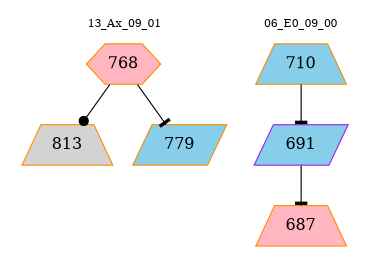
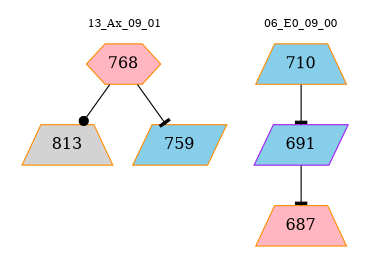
node "779": label "779" -> "759"
